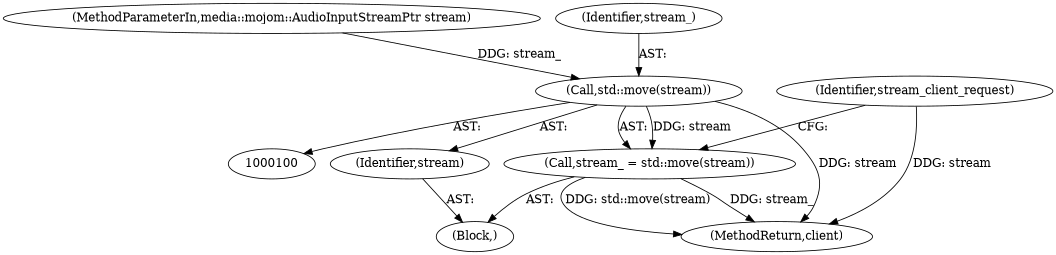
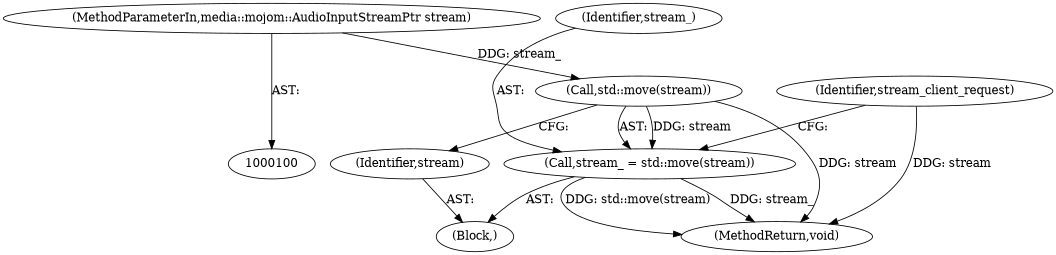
edge "(Identifier,stream_)" -> "(Call,std::move(stream))": now "(Identifier,stream_)" -> "(Call,stream_ = std::move(stream))"
edge "(Call,std::move(stream))" -> "1000100": now "(MethodParameterIn,media::mojom::AudioInputStreamPtr stream)" -> "1000100"
edge "(Call,std::move(stream))" -> "(Identifier,stream)": label "AST: " -> "CFG: "
node "(MethodReturn,client)": label "(MethodReturn,client)" -> "(MethodReturn,void)"
